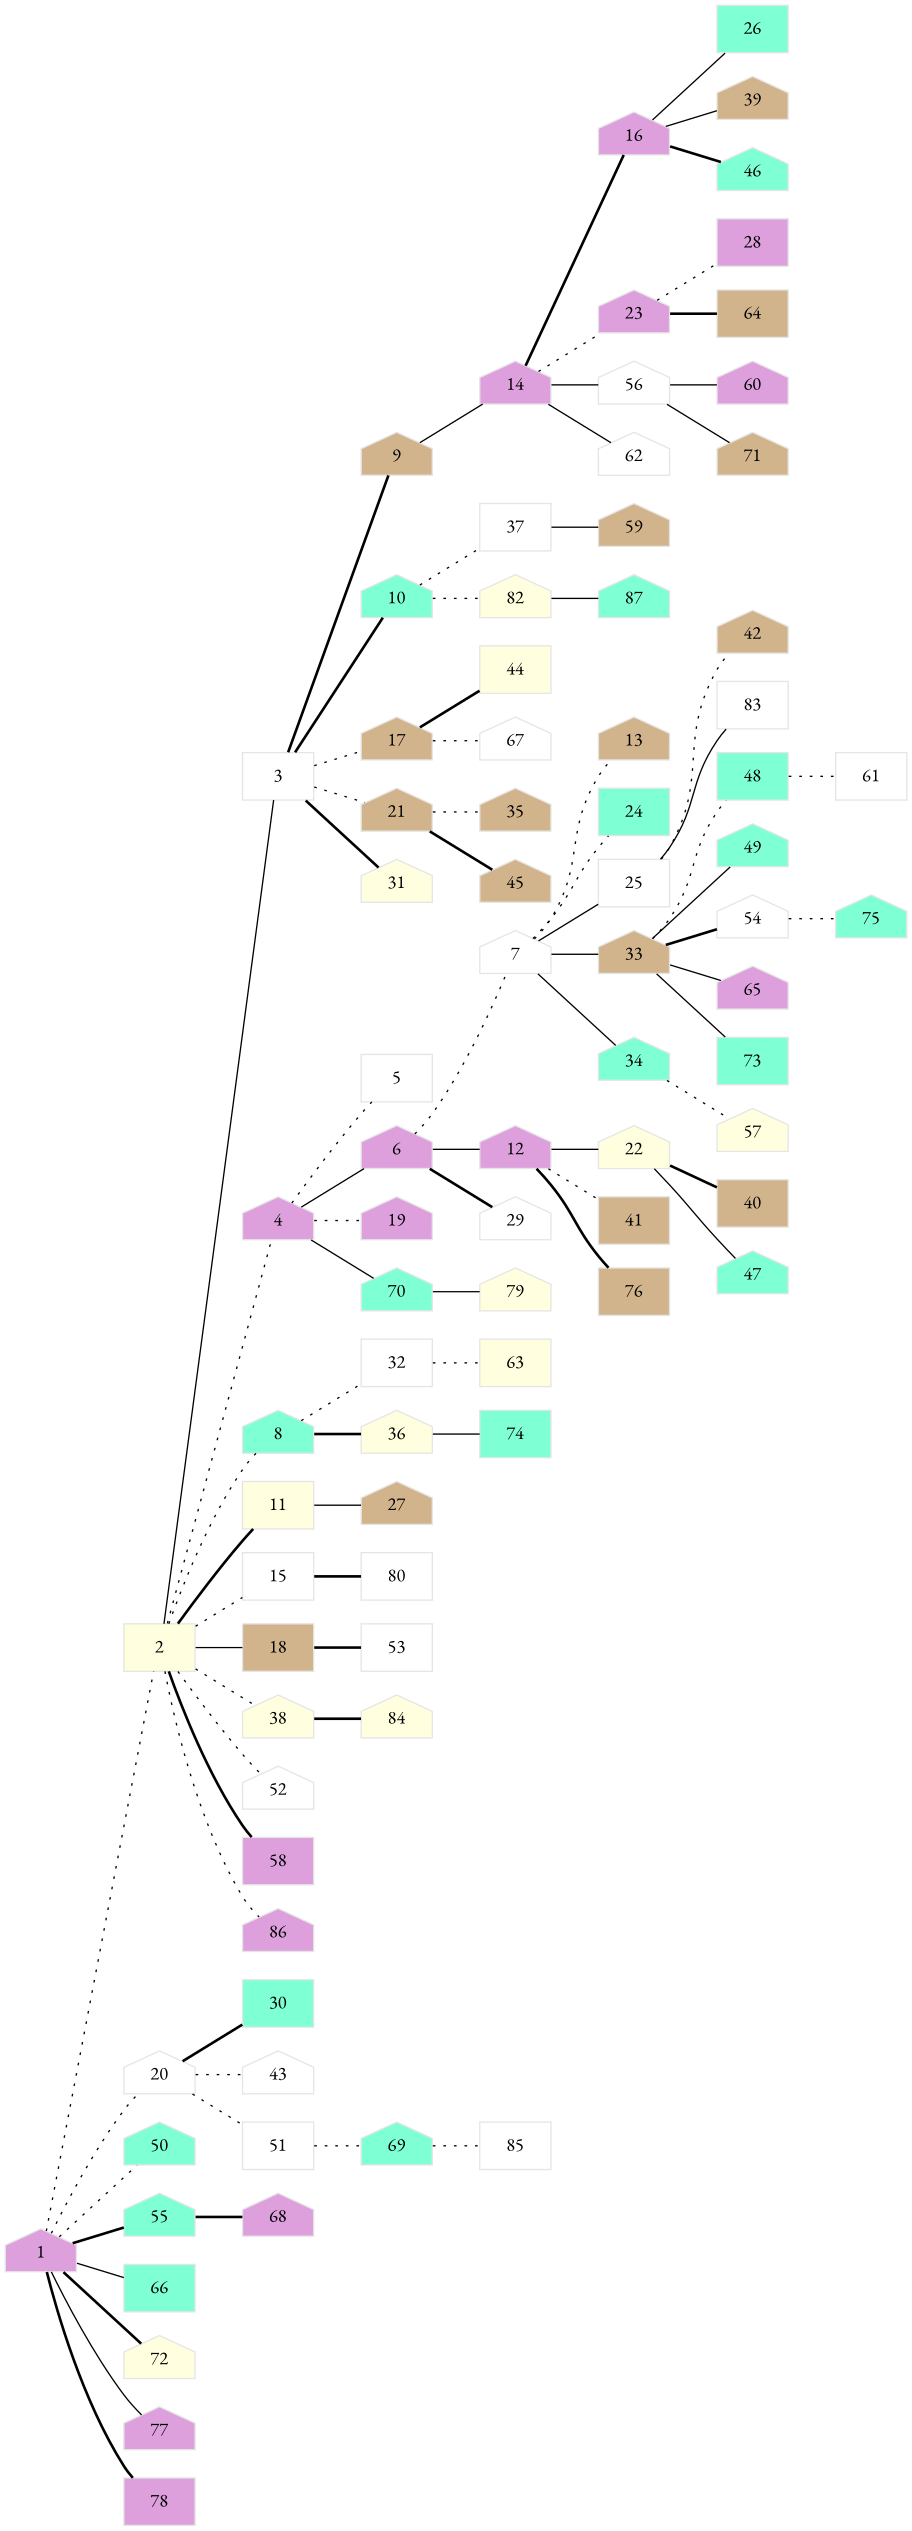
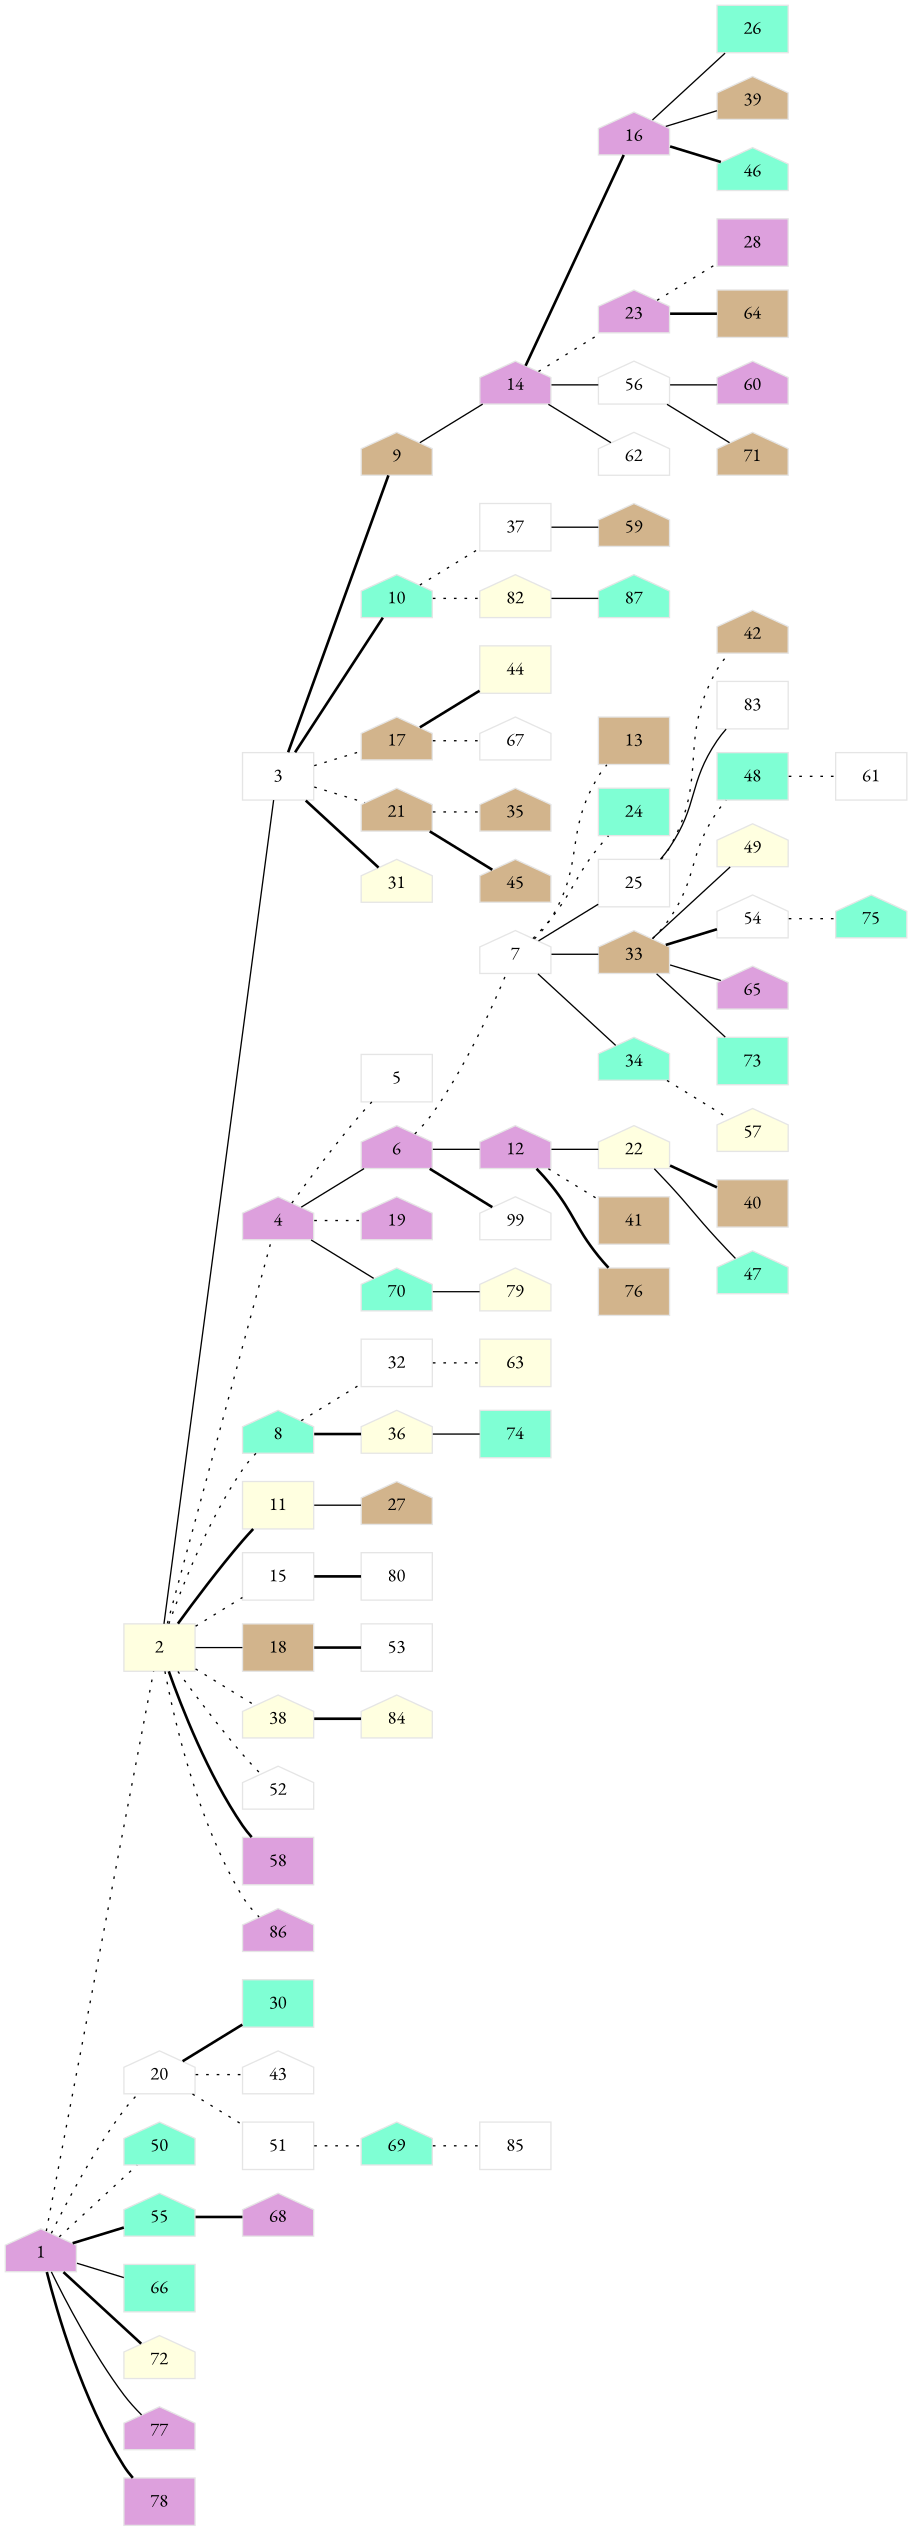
node "13": shape house -> box
node "49": fillcolor aquamarine -> lightyellow
node "29": label "29" -> "99"
